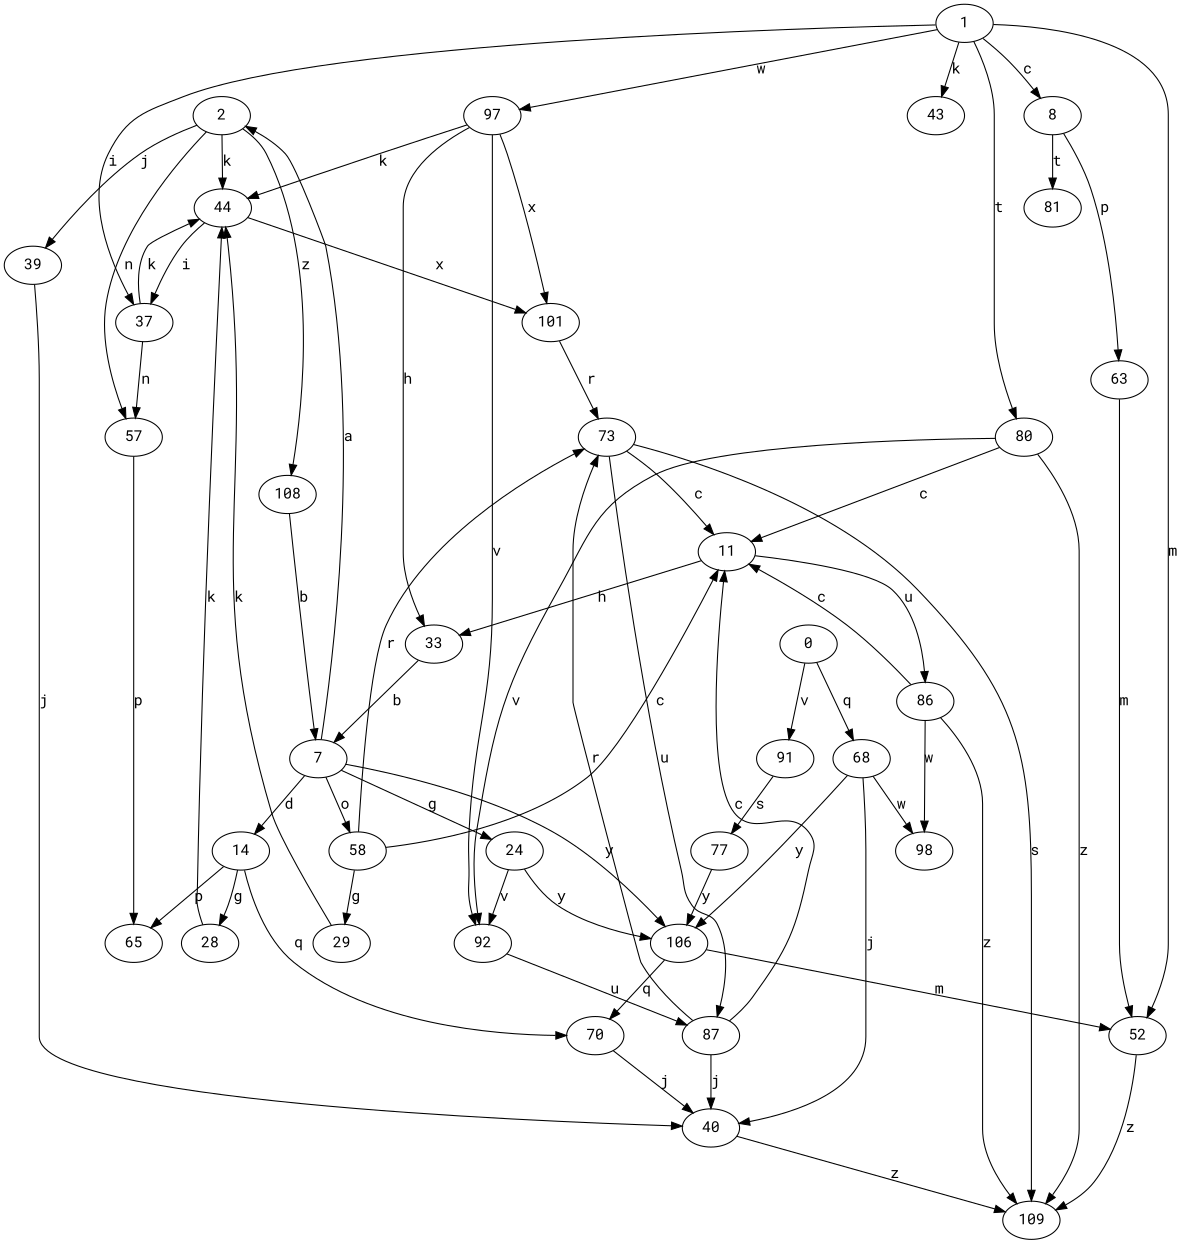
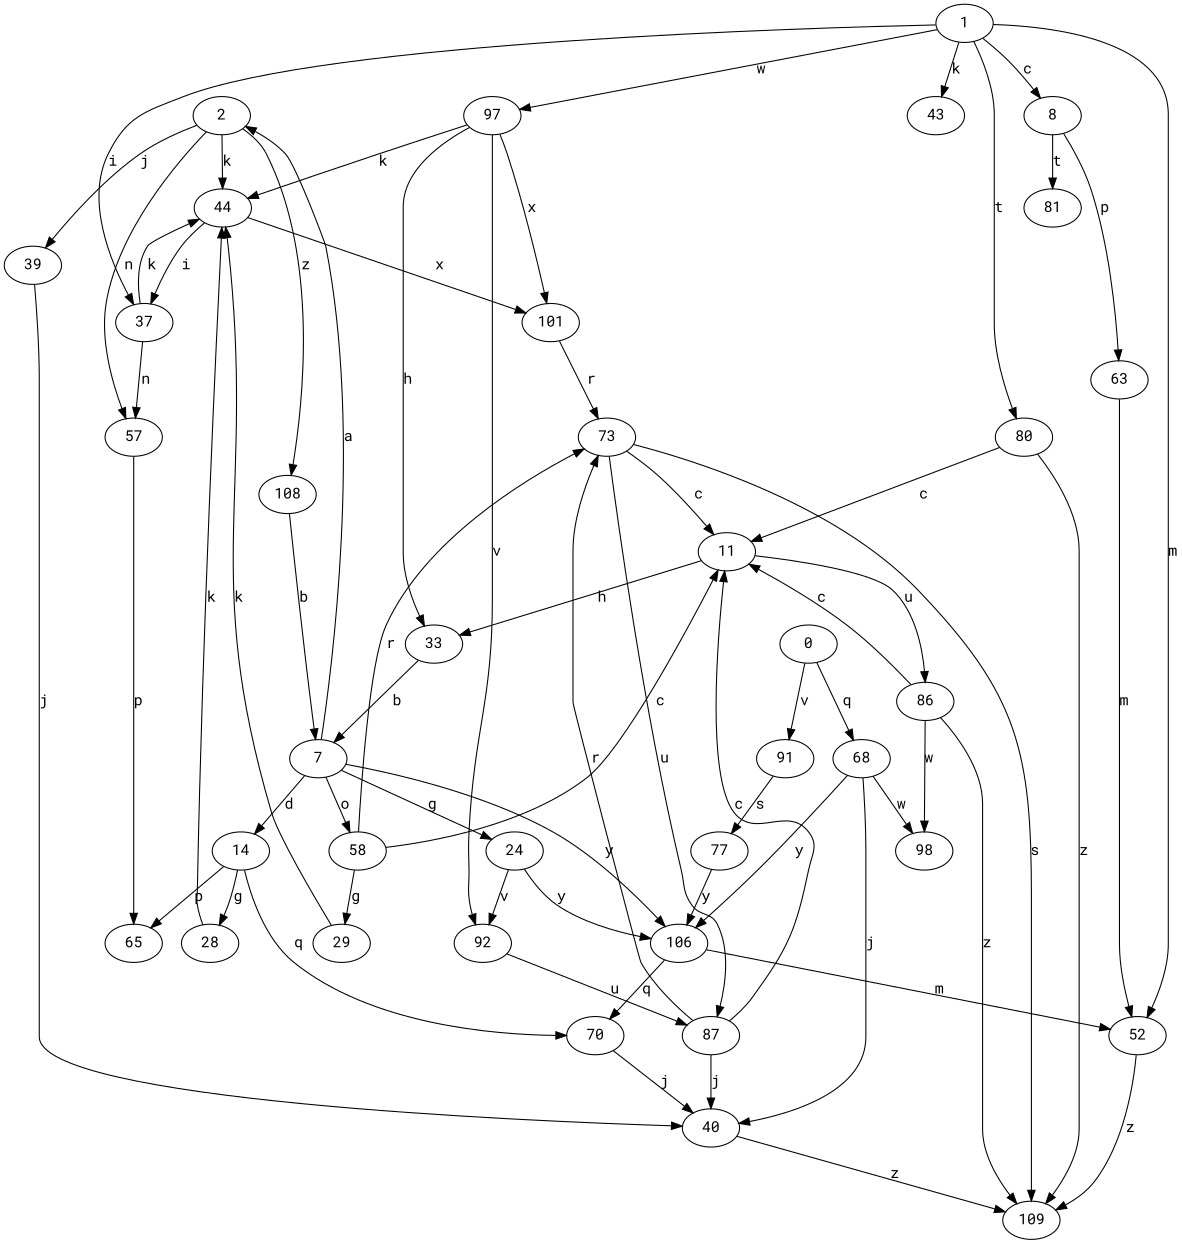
edge "80" -> "92": removed, label "v"
